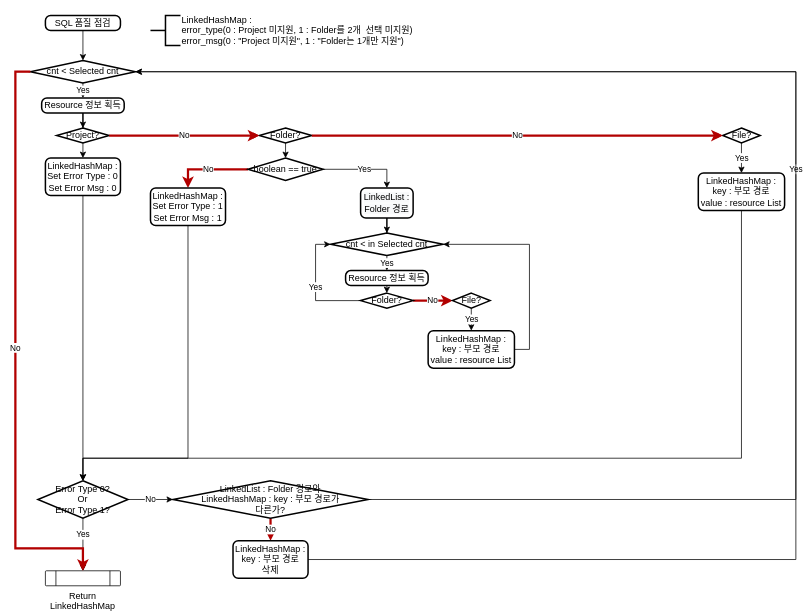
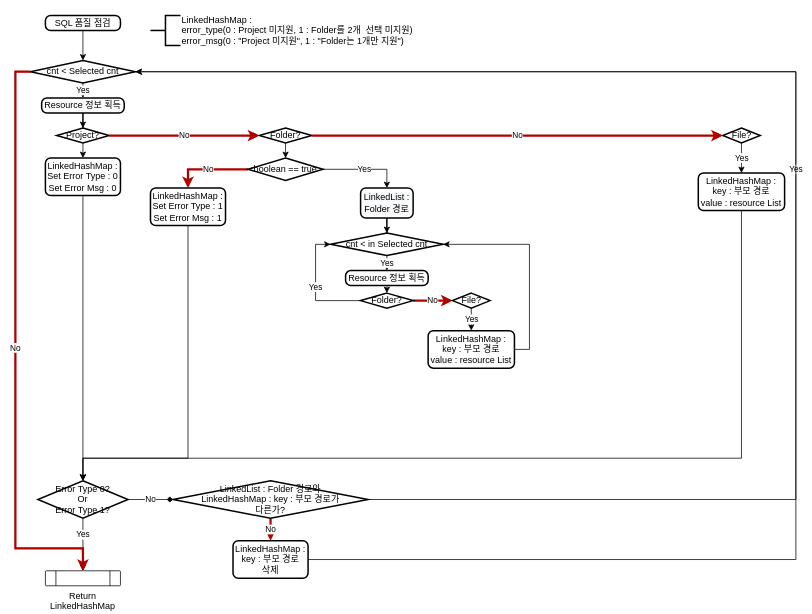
edge "Error Type 0? Or Error Type 1?" -> "LinkedList : Folder 경로와 LinkedHashMap : key : 부모 경로가 다른가?": arrowhead classic -> diamond
